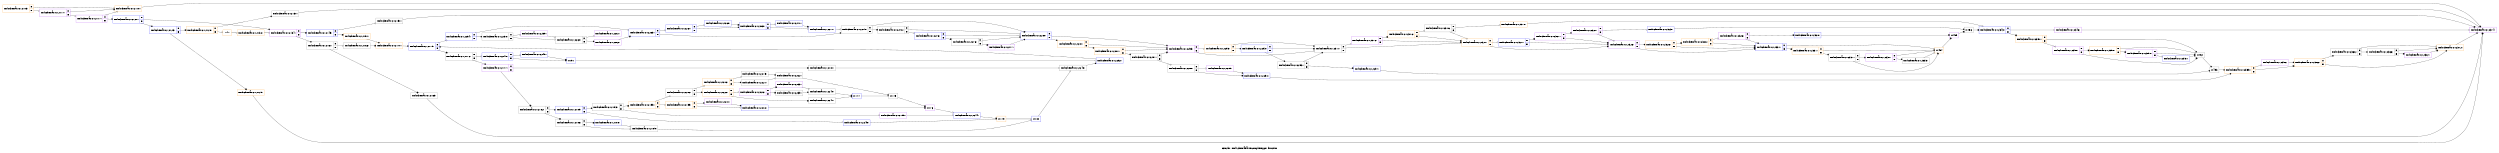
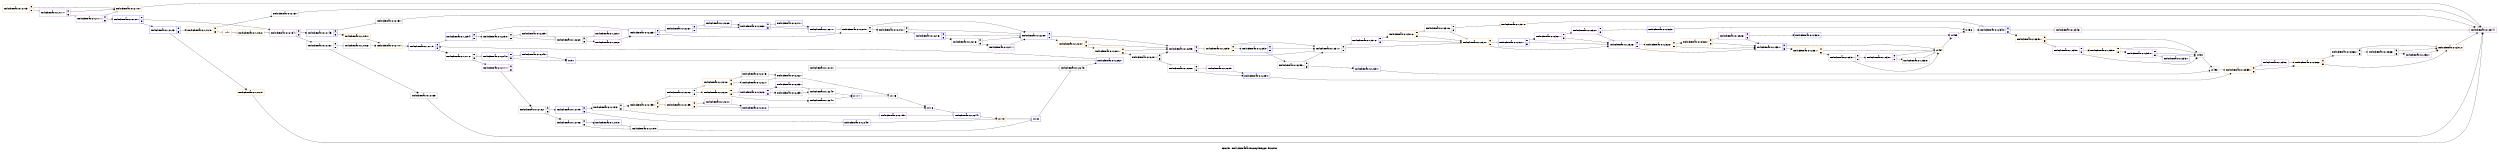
edge "xmlschemas.c:12177:" -> "xmlschemas.c:12181:": removed
